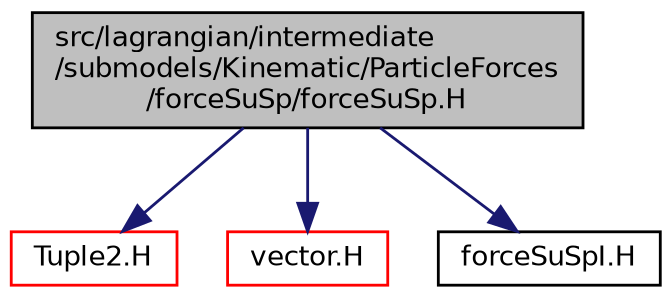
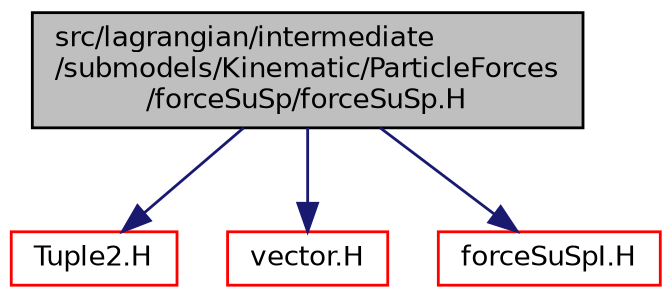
node "forceSuSpI.H": color black -> red
